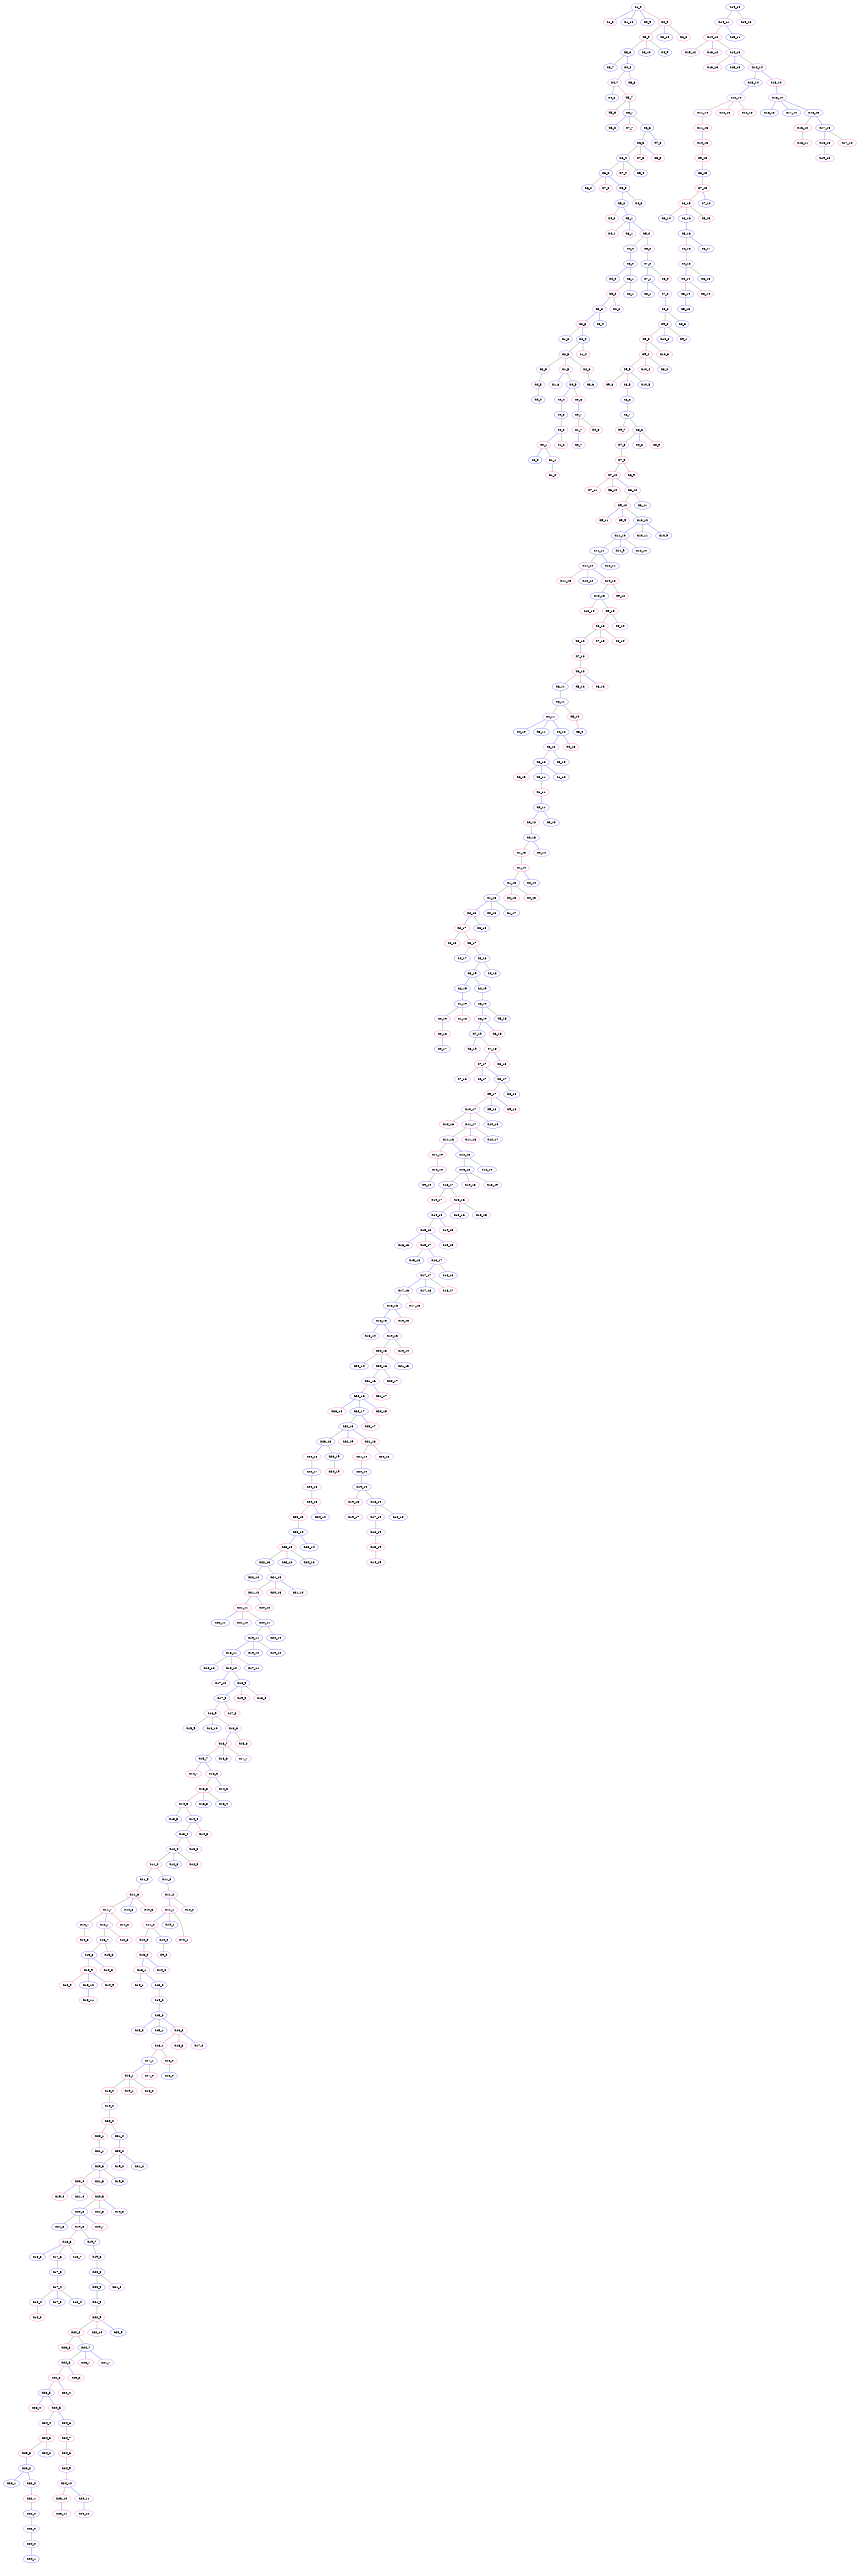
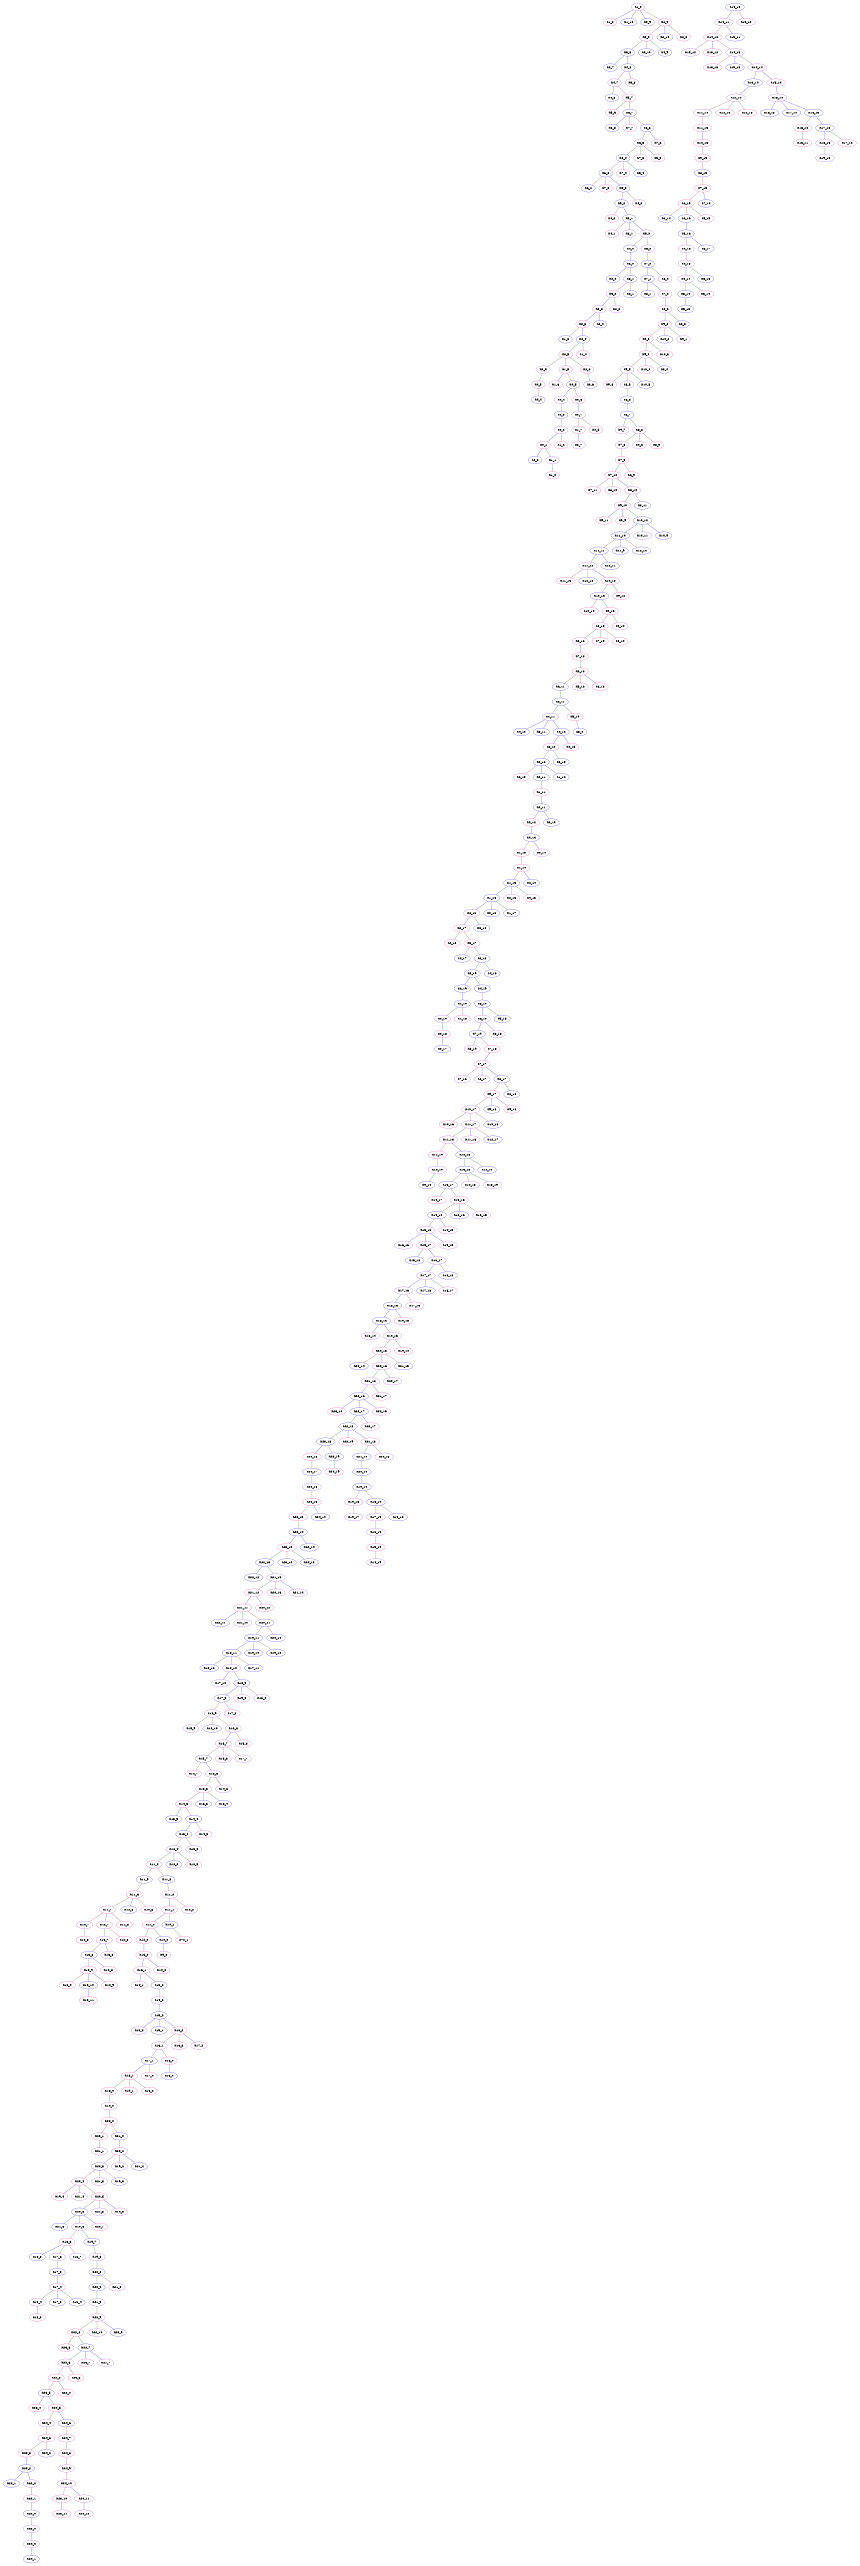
node "n8_18": removed
node "n21_19": color deeppink -> blue
edge "n11_1" -- "n72_1": now "n10_1" -- "n72_1"
